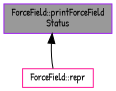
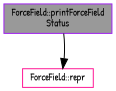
edge "ForceField::repr" -> "ForceField::printForceField Status": reversed
